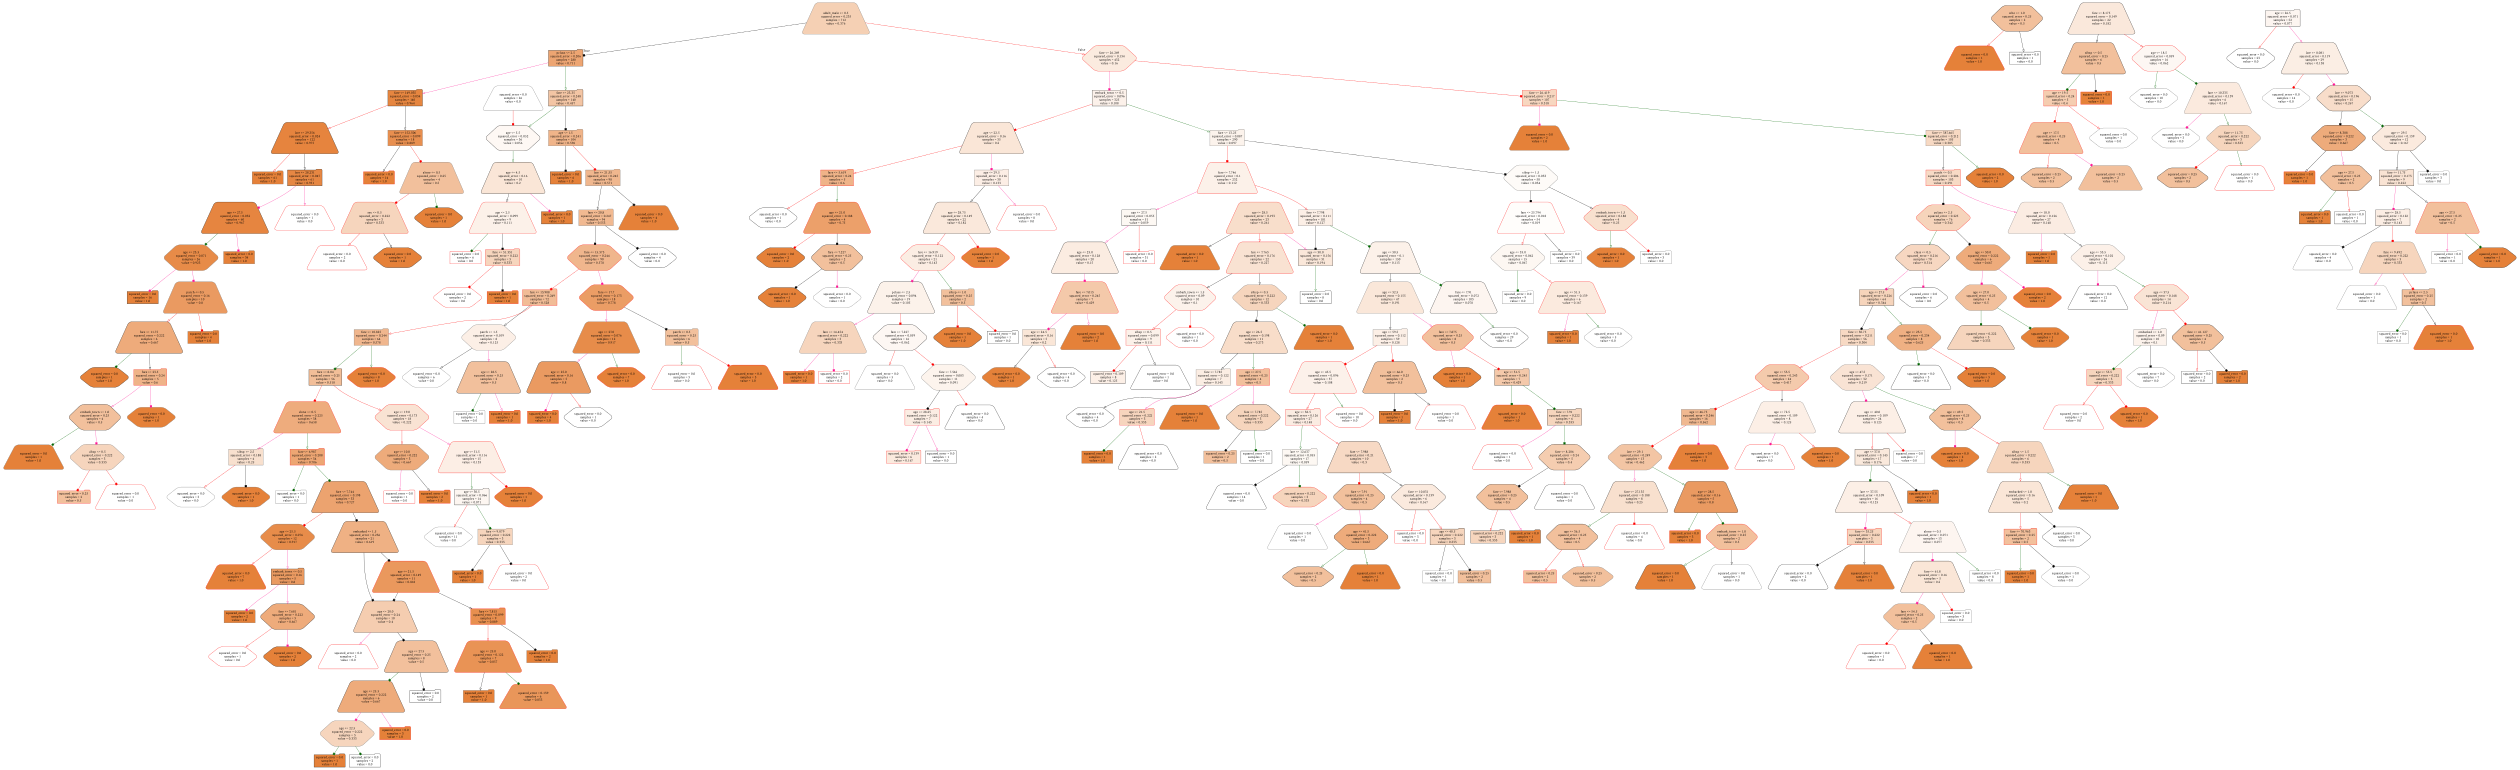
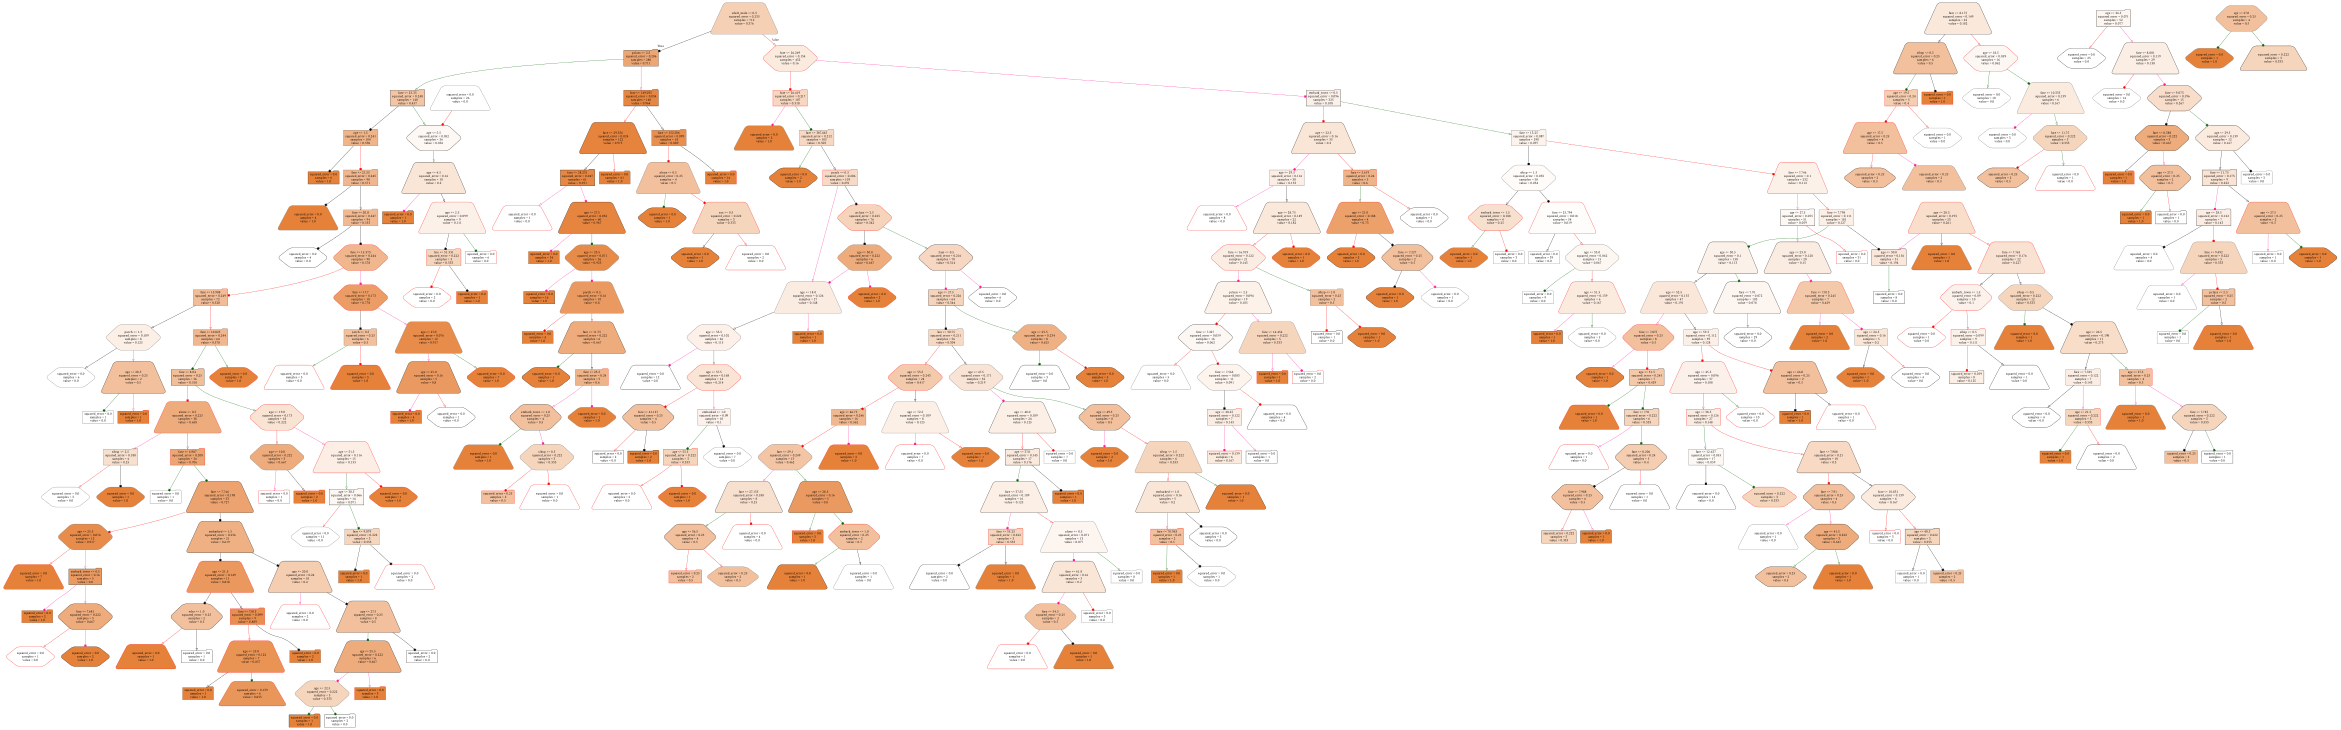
edge "age <= 30.0 squared_error = 0.222 samples = 6 value = 0.667" -> "age <= 27.0 squared_error = 0.25 samples = 4 value = 0.5": now "age <= 30.0 squared_error = 0.222 samples = 6 value = 0.667" -> "age <= 18.0 squared_error = 0.126 samples = 27 value = 0.148"
edge "fare <= 8.04 squared_error = 0.25 samples = 56 value = 0.518" -> "age <= 19.0 squared_error = 0.173 samples = 18 value = 0.222": color red -> darkgreen
edge "age <= 21.5 squared_error = 0.149 samples = 11 value = 0.818" -> "age <= 20.0 squared_error = 0.24 samples = 10 value = 0.4": now "age <= 21.5 squared_error = 0.149 samples = 11 value = 0.818" -> "who <= 1.0 squared_error = 0.25 samples = 2 value = 0.5"
